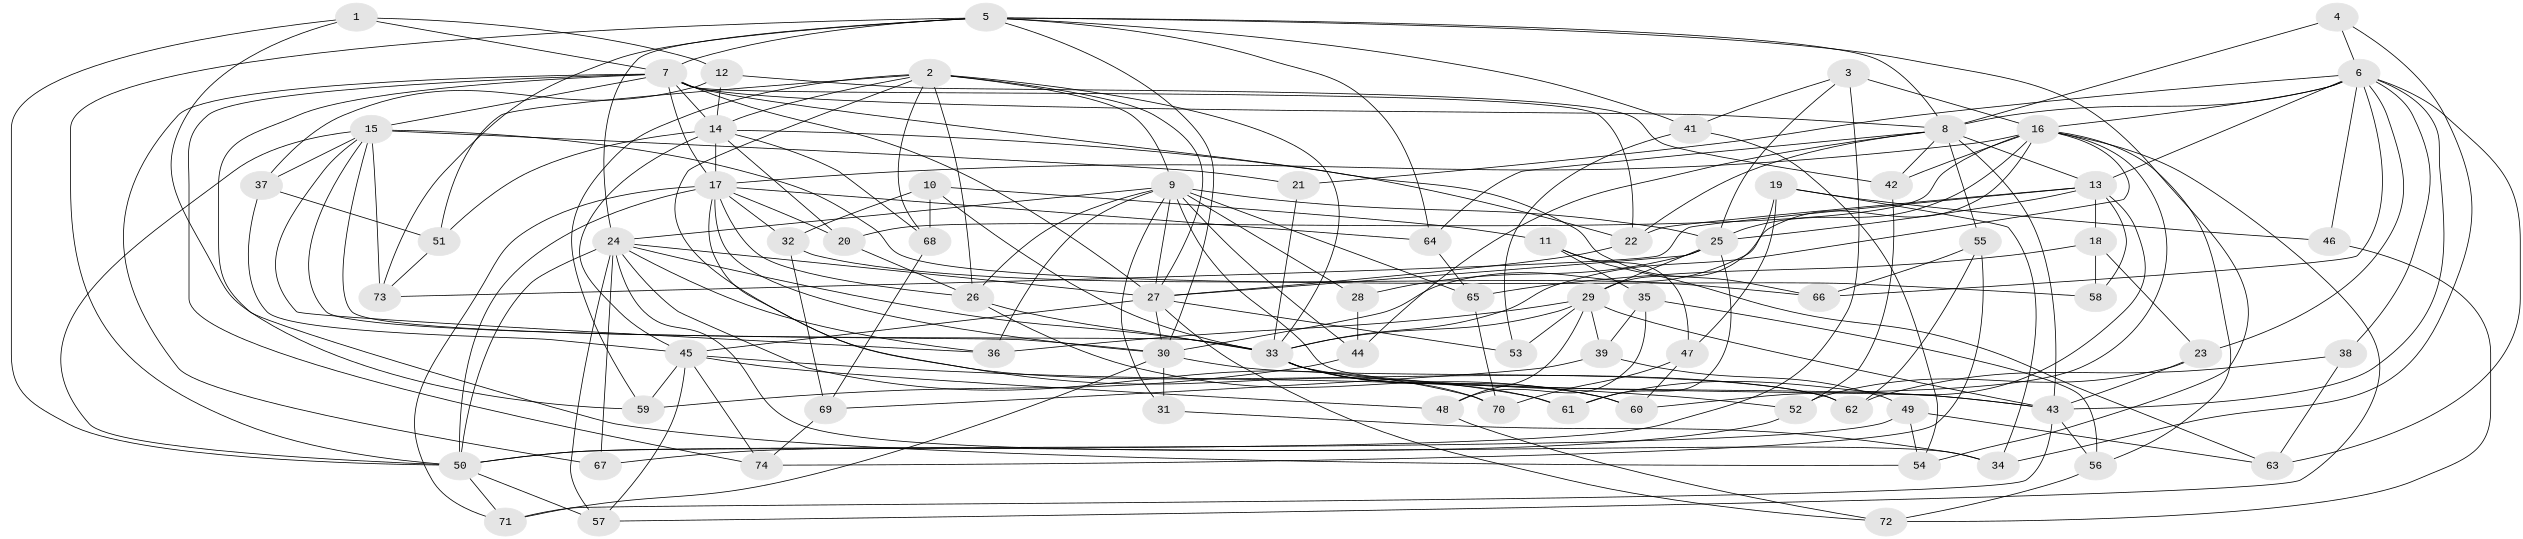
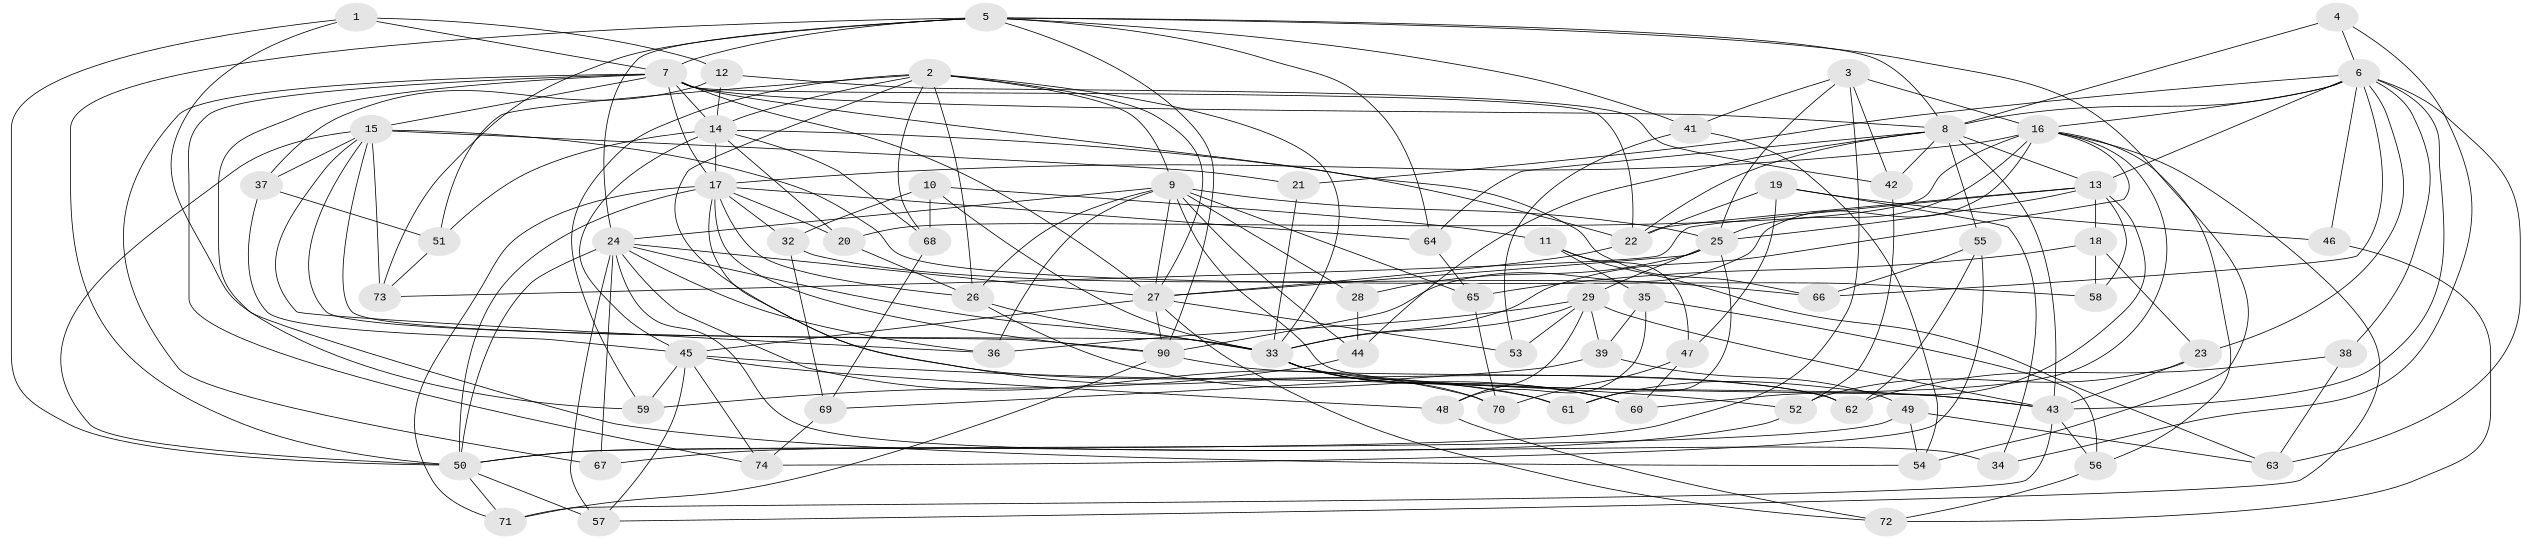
edge "16" -- "42": now "3" -- "42"
edge "19" -- "29": now "19" -- "22"
node "30": label "30" -> "90"
node "31": removed
